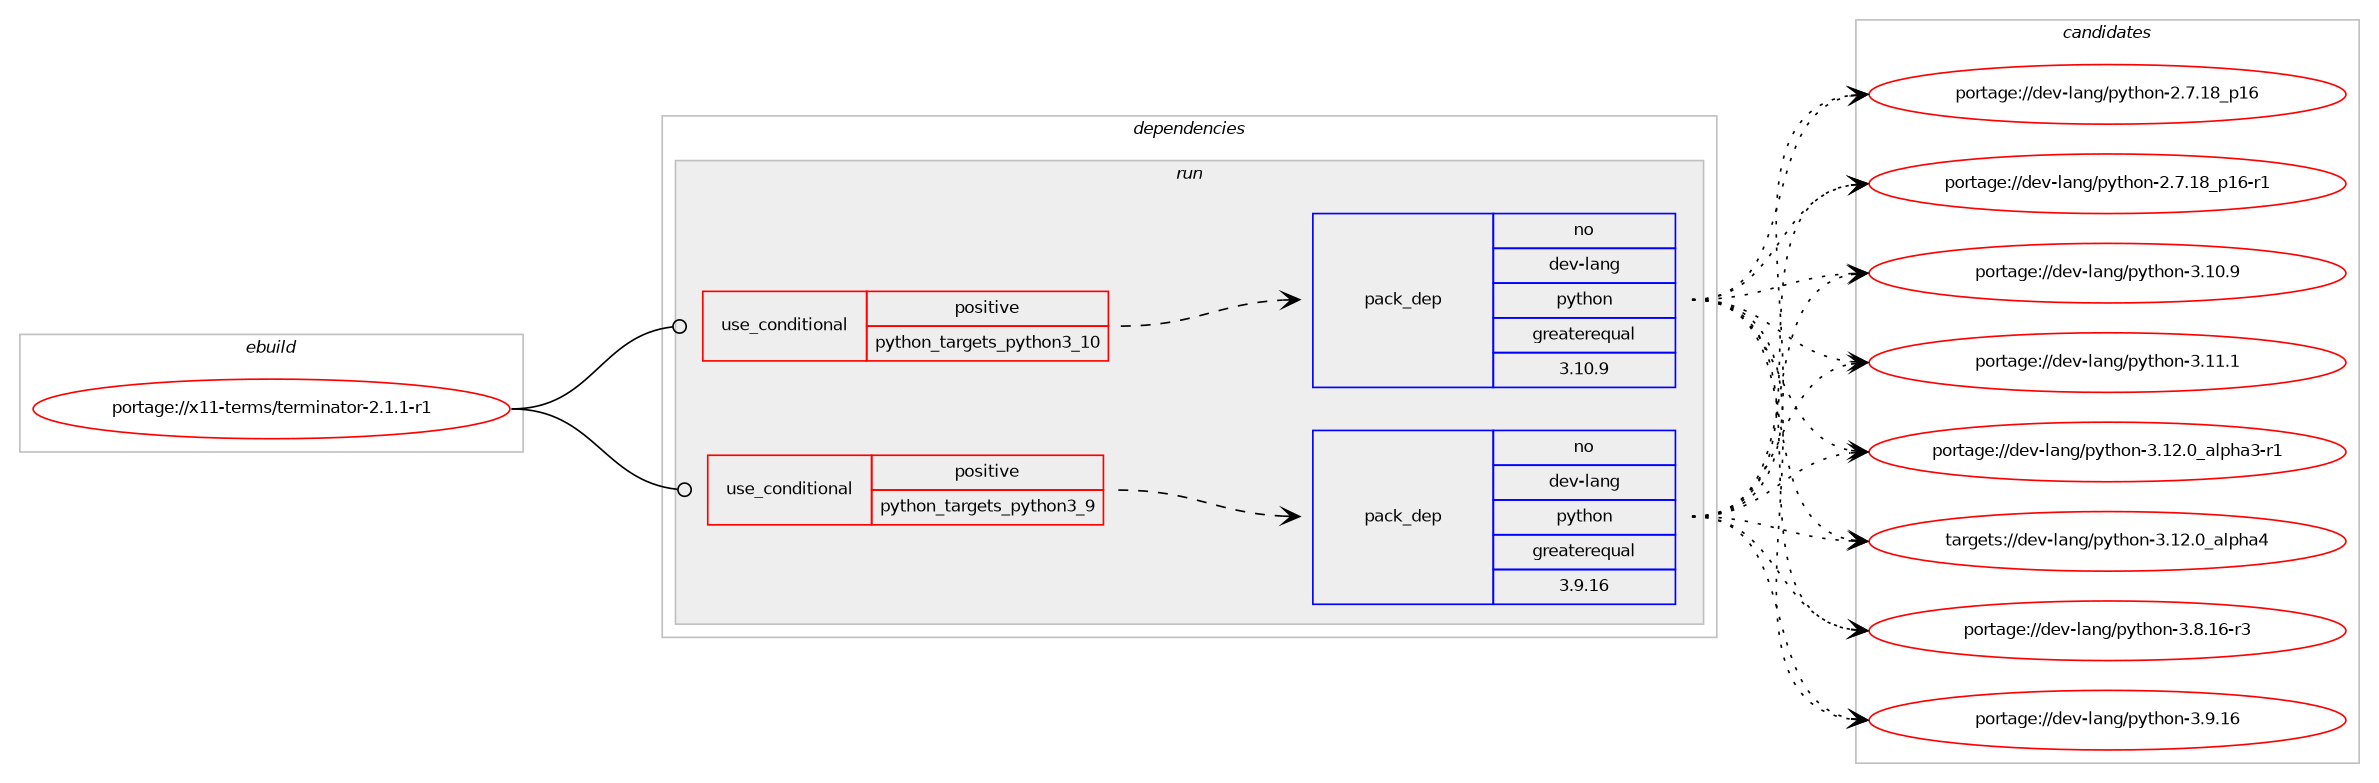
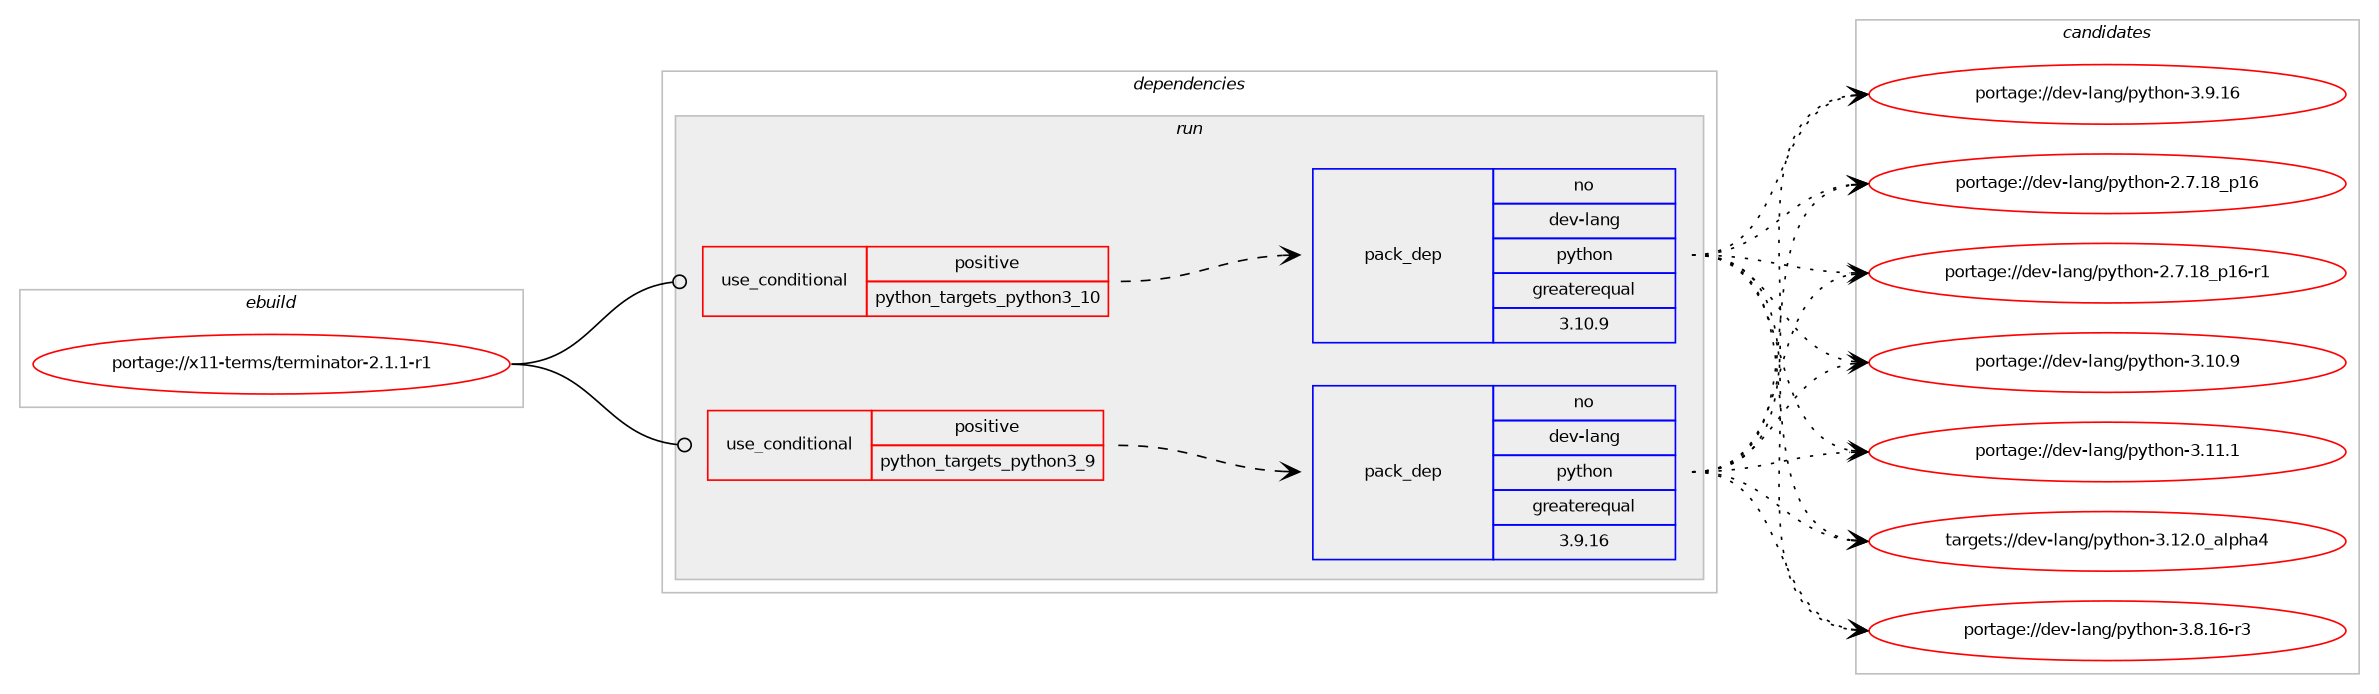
node "portage://dev-lang/python-3.12.0_alpha3-r1": removed
